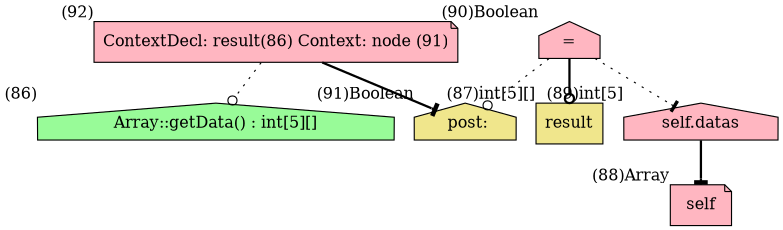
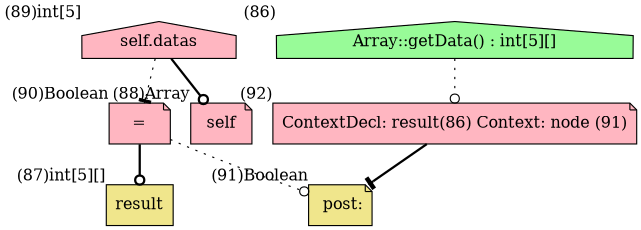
node "= (90)Boolean": shape house -> note
edge "ContextDecl: result(86) Context: node (91) (92)" -> "Array::getData() : int[5][] (86)": reversed
edge "= (90)Boolean" -> "self.datas (89)int[5]": reversed
node "post: (91)Boolean": shape house -> note
edge "self.datas (89)int[5]" -> "self (88)Array": arrowhead tee -> odot
